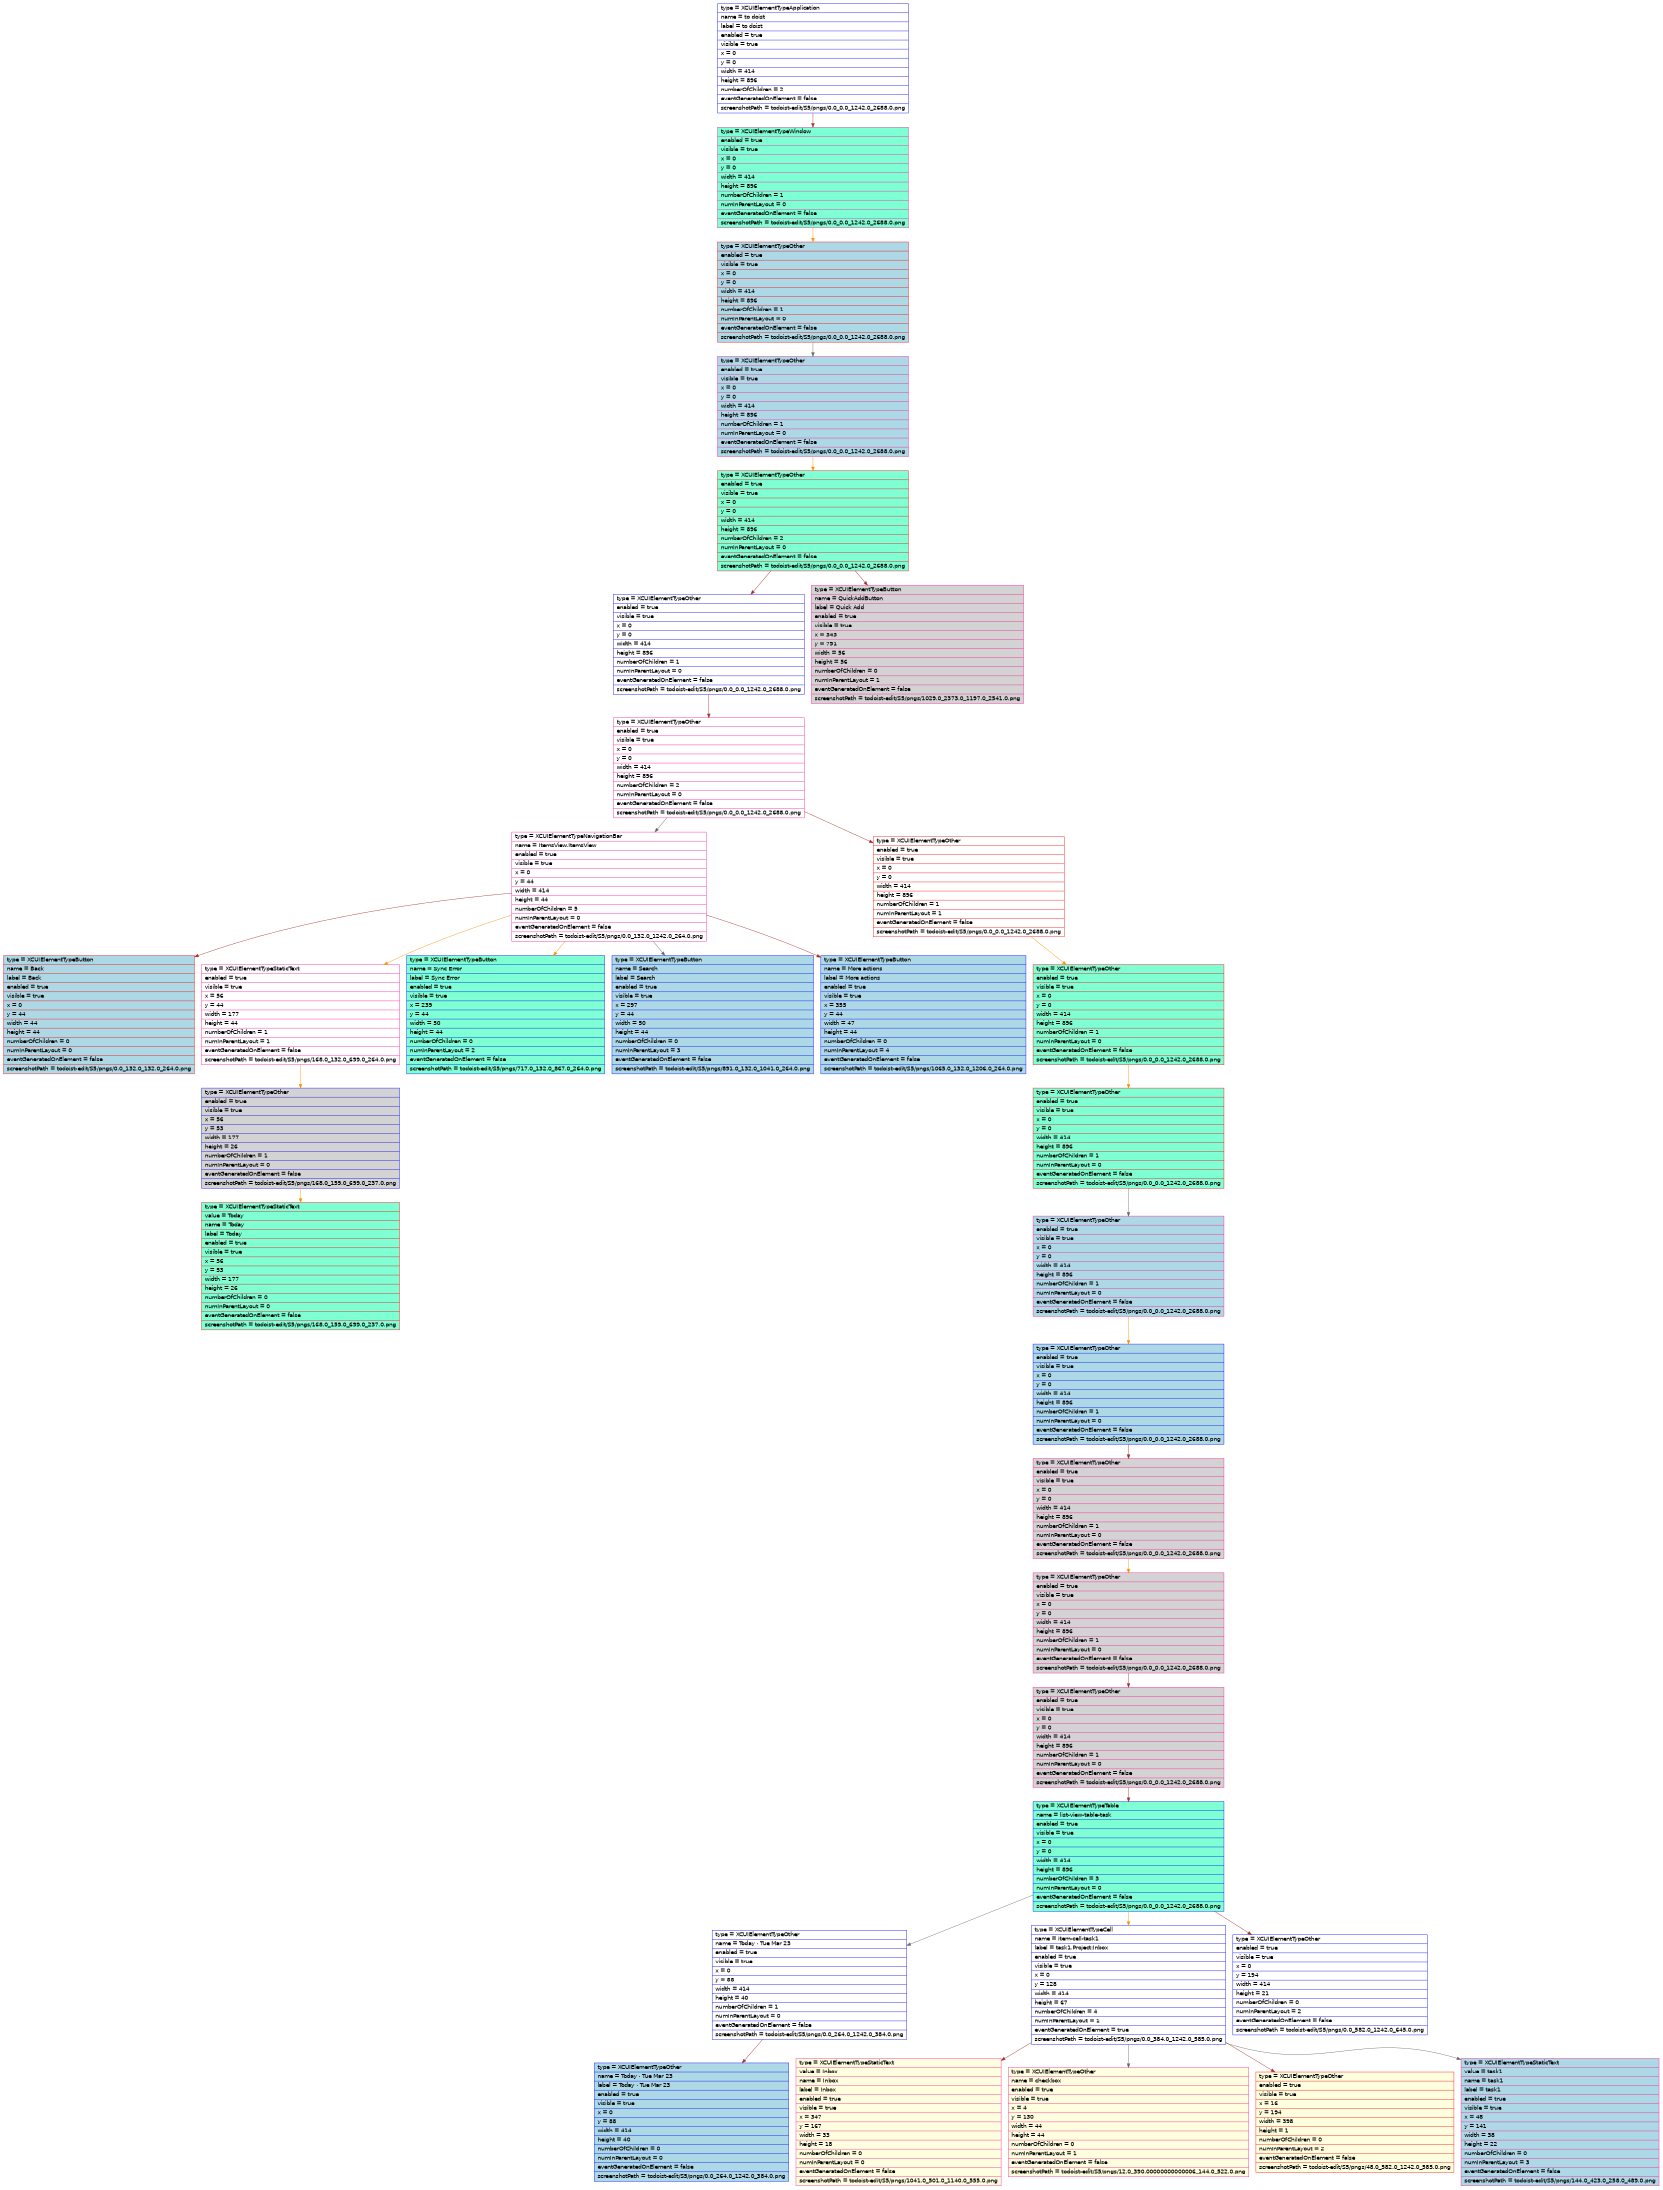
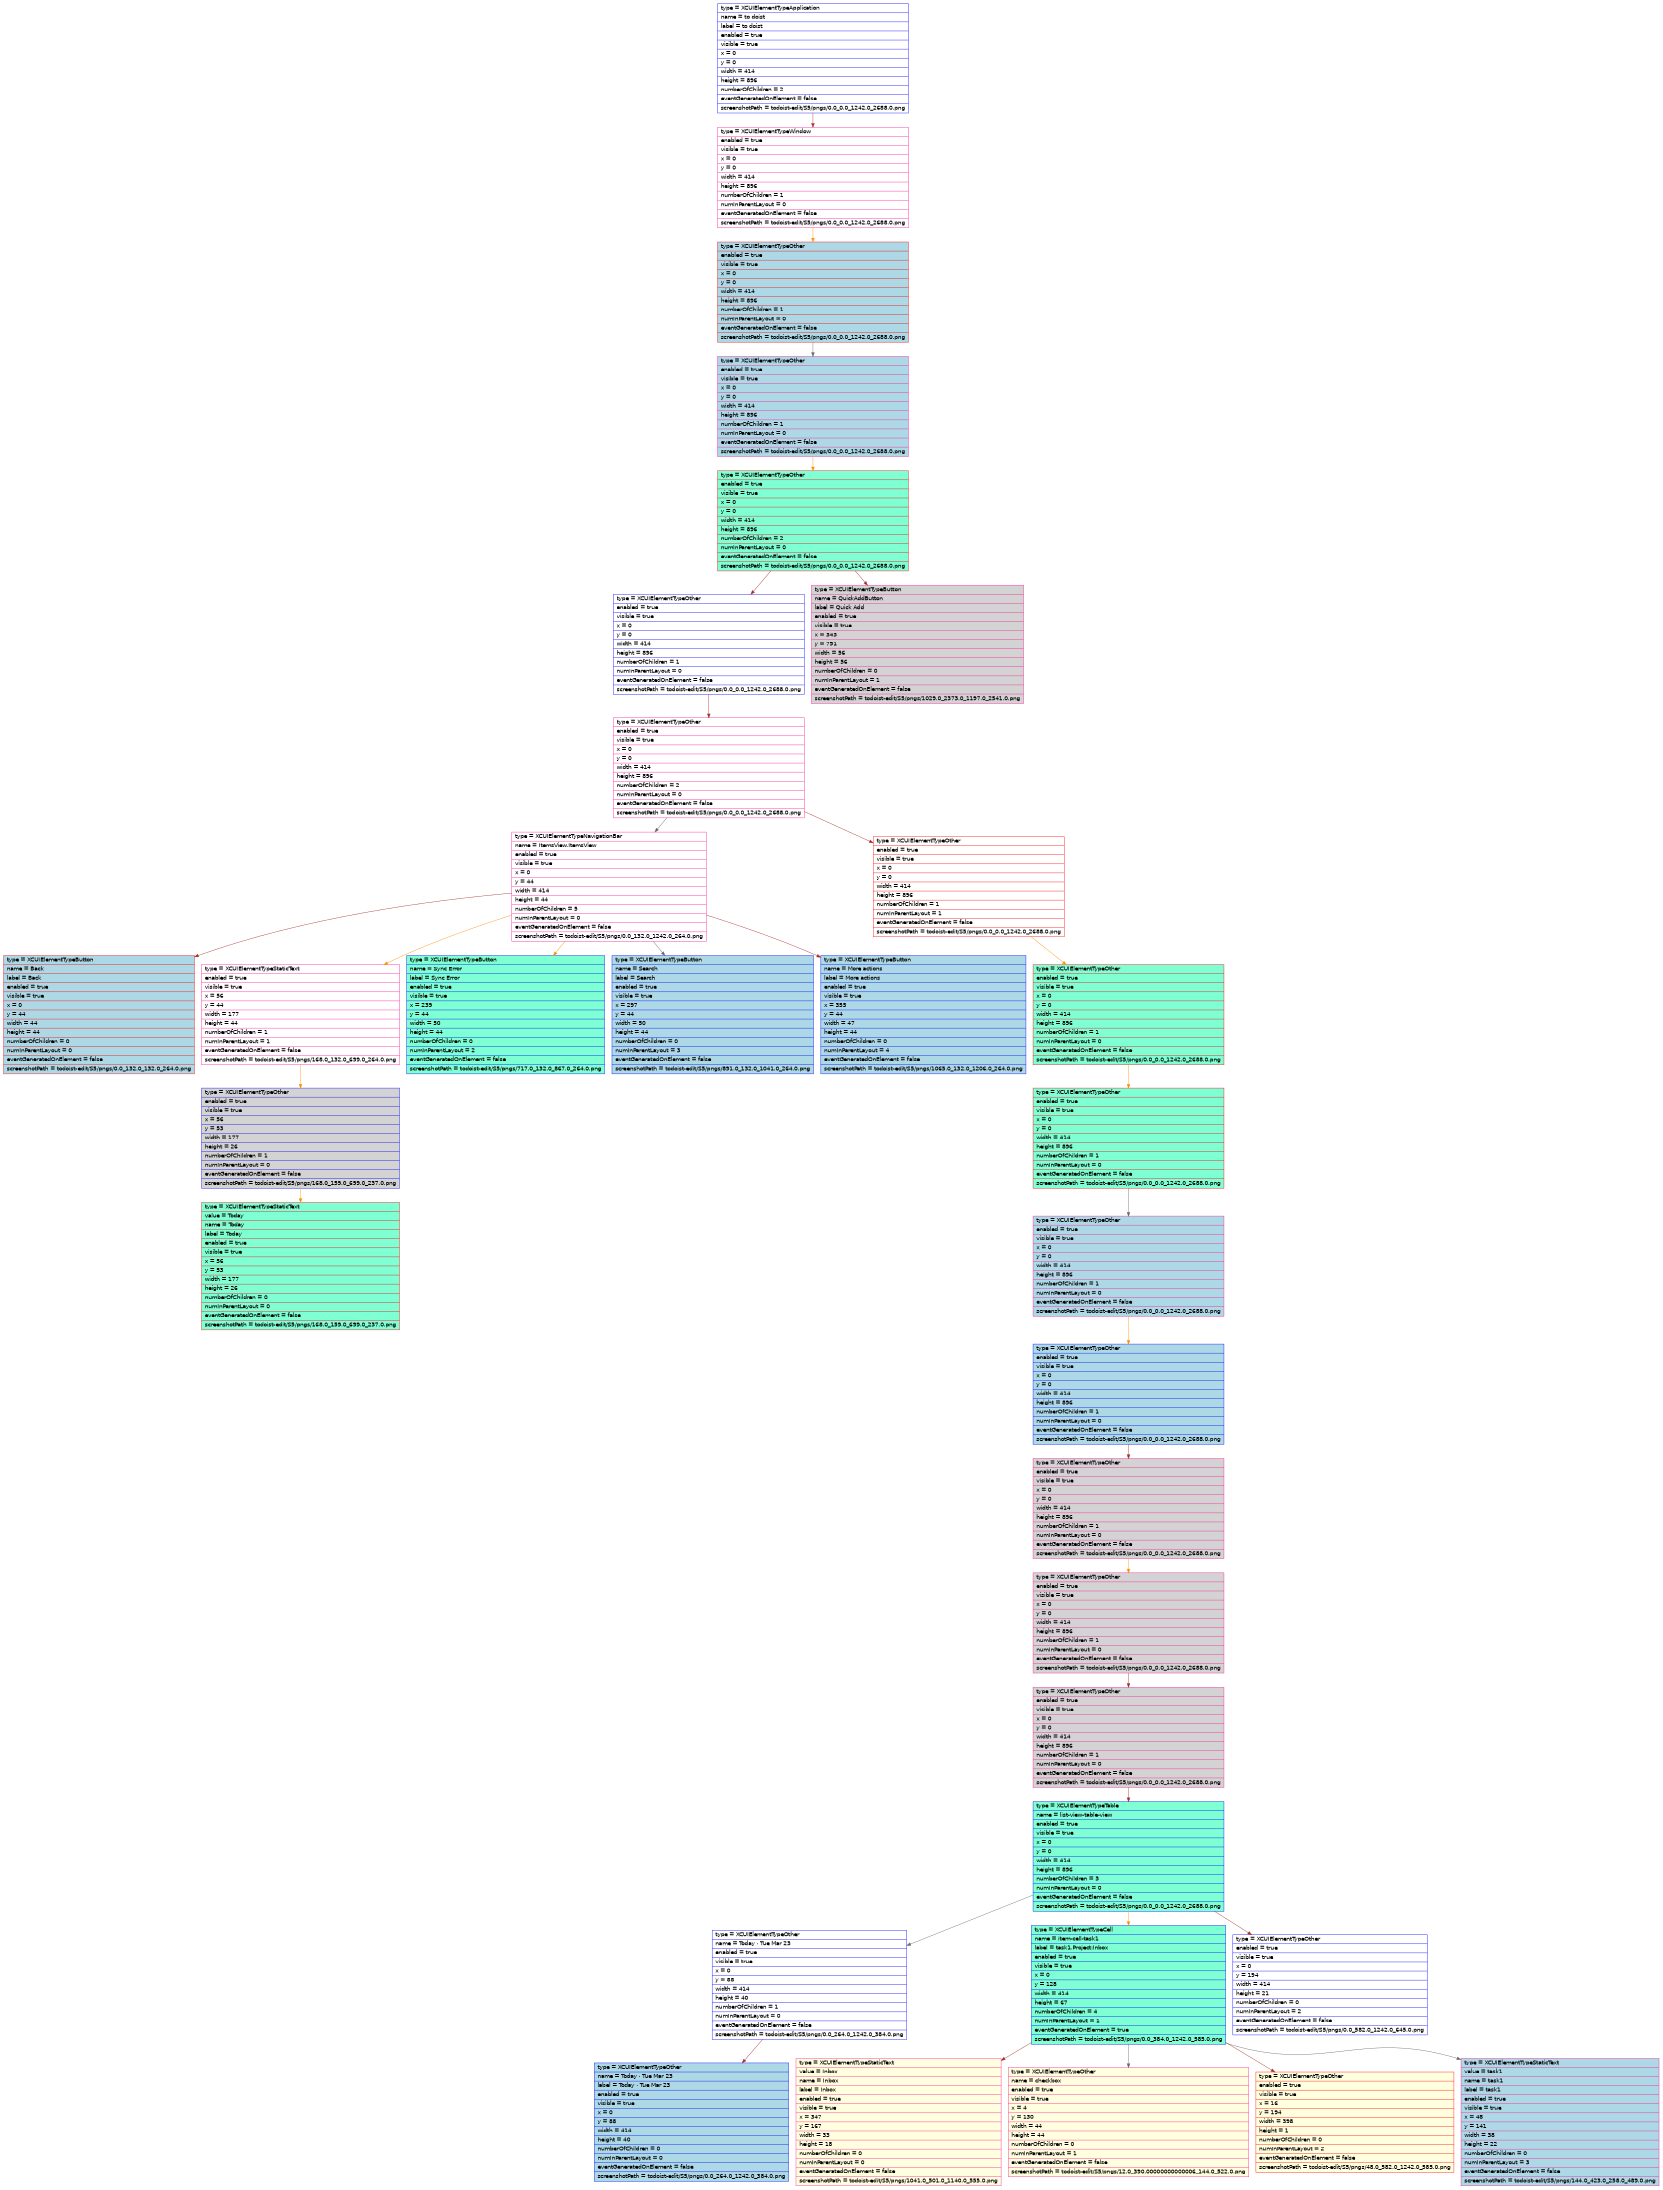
node "type = XCUIElementTypeWindow": fillcolor aquamarine -> white
node "type = XCUIElementTypeTable": text "name = list-view-table-task" -> "name = list-view-table-view"
node "type = XCUIElementTypeCell": fillcolor white -> aquamarine
